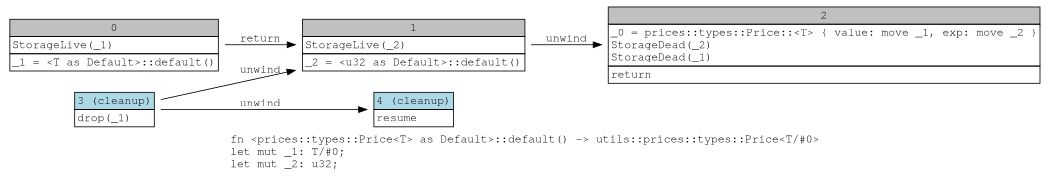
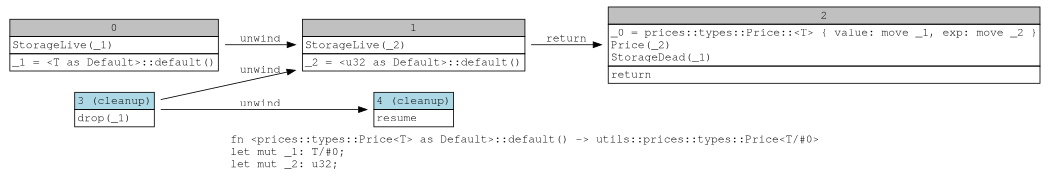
edge "0" -> "1": label "return" -> "unwind"
edge "1" -> "2": label "unwind" -> "return"
node "2": text "StorageDead(_2)" -> "Price(_2)"
